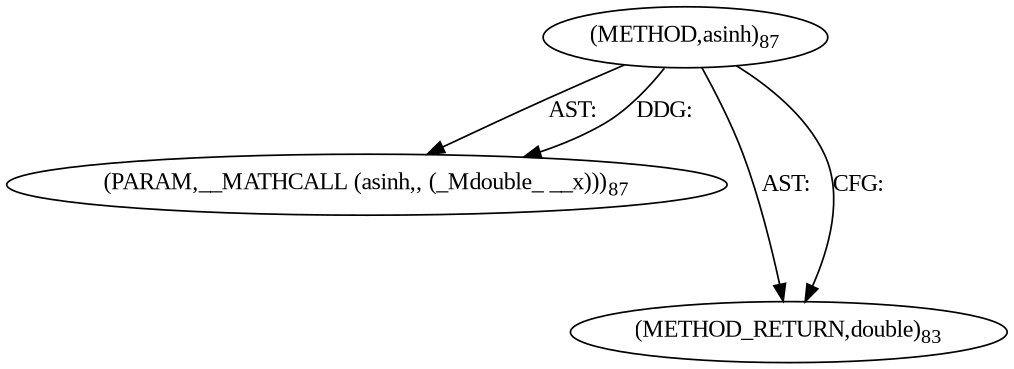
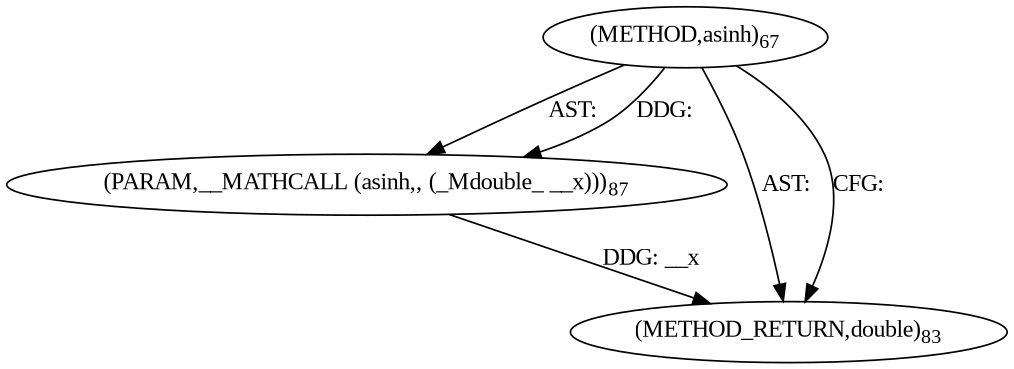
node "(METHOD,asinh)": text "87" -> "67"
edge "(PARAM,__MATHCALL (asinh,, (_Mdouble_ __x)))" -> "(METHOD_RETURN,double)": added, label "DDG: __x"
